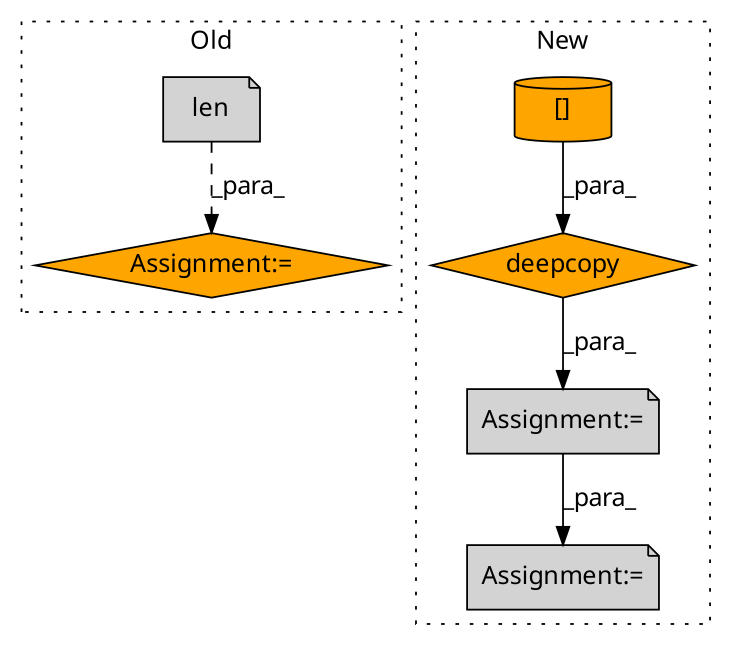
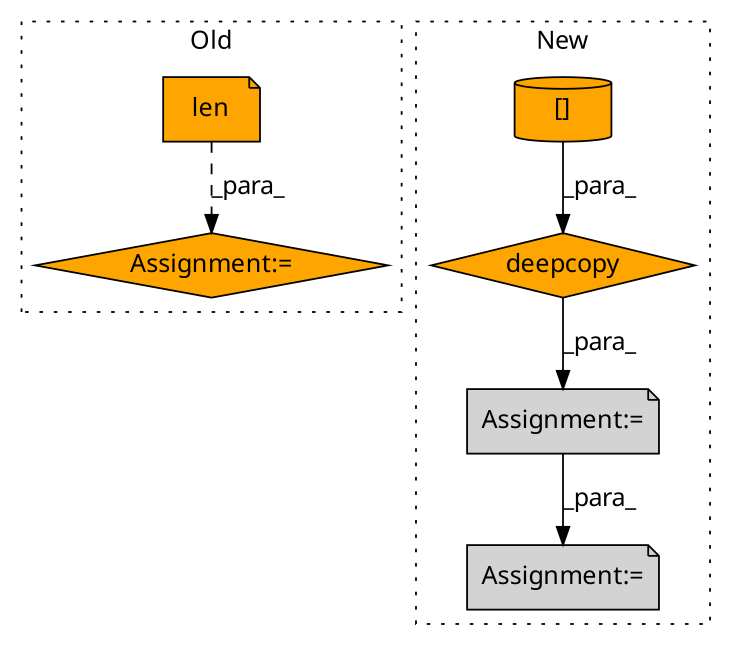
node "len": fillcolor lightgrey -> orange
